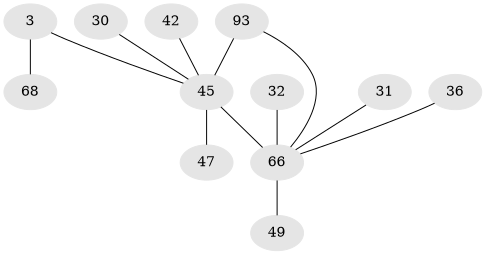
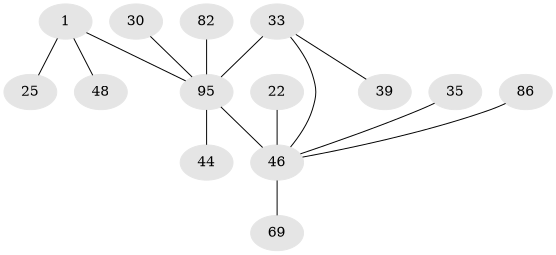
node "3": label "3" -> "1"
node "42": label "42" -> "82"
node "93": label "93" -> "33"
node "68": label "68" -> "48"
node "25": added
node "45": label "45" -> "95"
node "32": label "32" -> "22"
node "39": added
node "31": label "31" -> "35"
node "36": label "36" -> "86"
node "47": label "47" -> "44"
node "66": label "66" -> "46"
node "49": label "49" -> "69"
